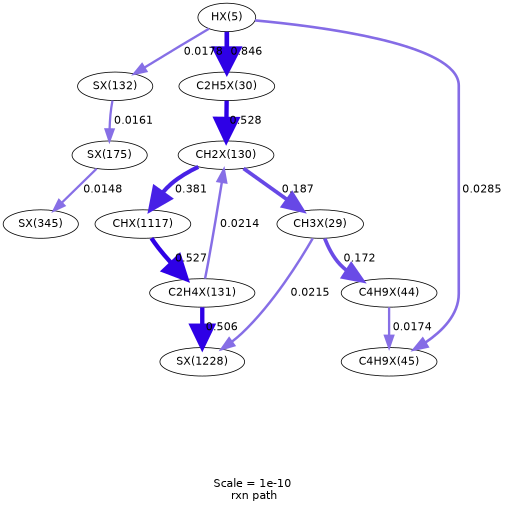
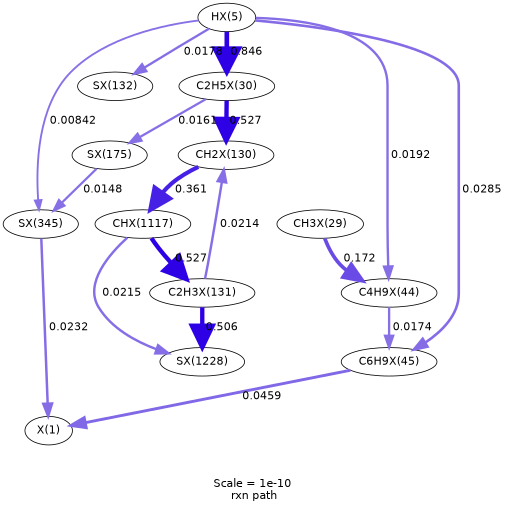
edge "HX(5)" -> "SX(345)": added, label "0.00842"
edge "HX(5)" -> "C4H9X(44)": added, label "0.0192"
edge "SX(132)" -> "SX(175)": now "C2H5X(30)" -> "SX(175)"
edge "C2H5X(30)" -> "CH2X(130)": label " 0.528" -> " 0.527"
edge "CH2X(130)" -> "CH3X(29)": removed, label "0.187"
edge "CH2X(130)" -> "CHX(1117)": label " 0.381" -> " 0.361"
node "C2H4X(131)": label "C2H4X(131)" -> "C2H3X(131)"
edge "CH3X(29)" -> "SX(1228)": now "CHX(1117)" -> "SX(1228)"
node "C4H9X(45)": label "C4H9X(45)" -> "C6H9X(45)"
node "X(1)": added
